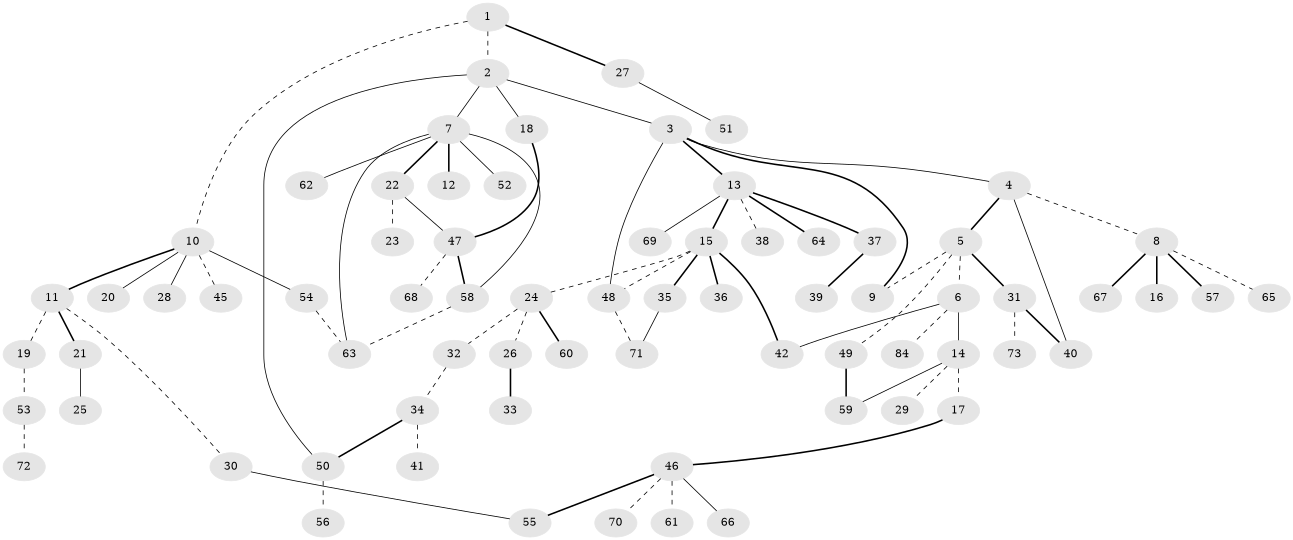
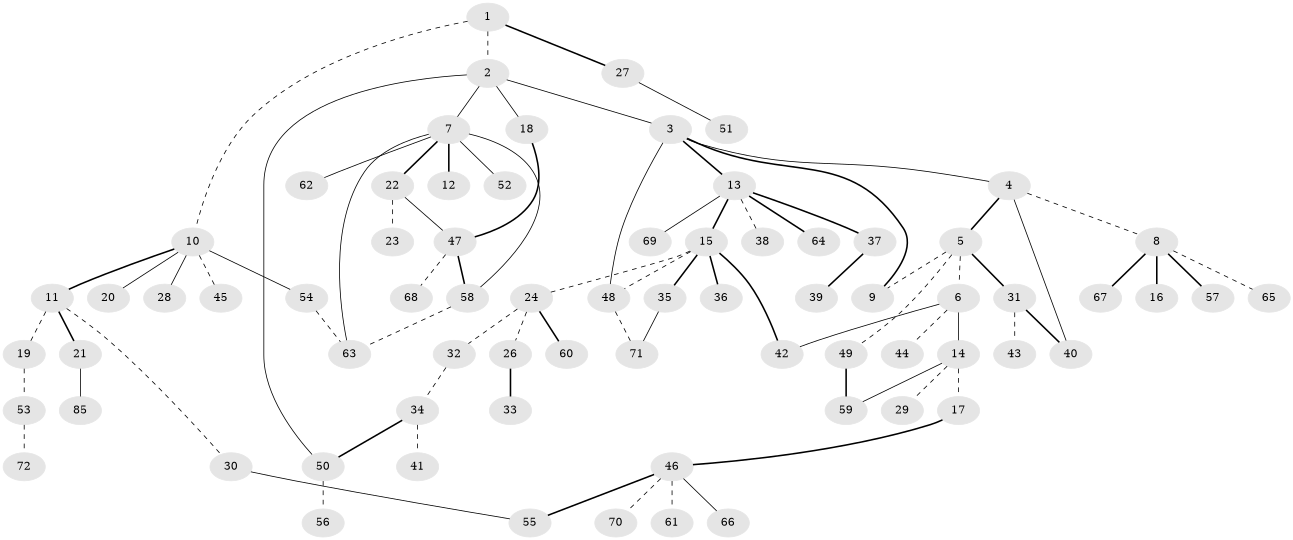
node "84": label "84" -> "44"
node "73": label "73" -> "43"
node "25": label "25" -> "85"
